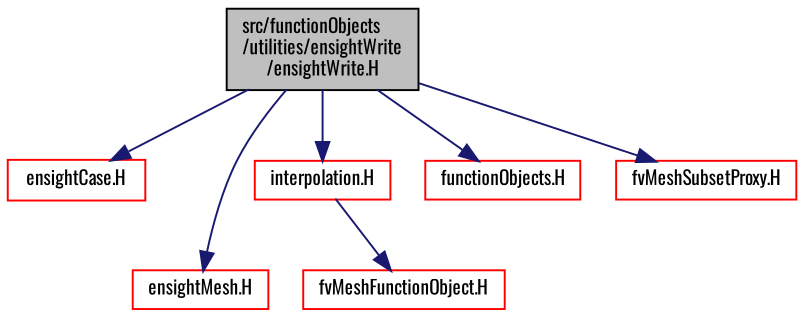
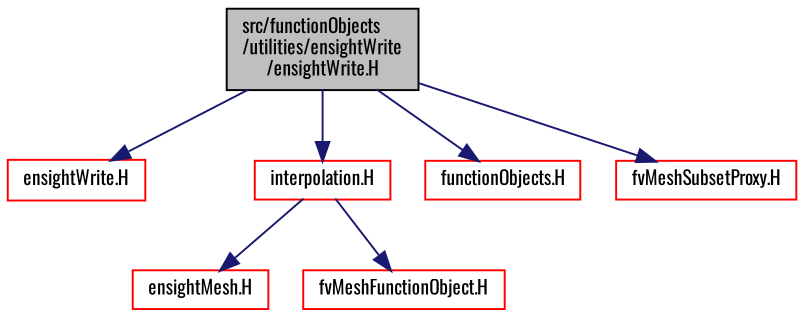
edge "src/functionObjects /utilities/ensightWrite /ensightWrite.H" -> "ensightMesh.H": now "interpolation.H" -> "ensightMesh.H"
node "ensightCase.H": label "ensightCase.H" -> "ensightWrite.H"
